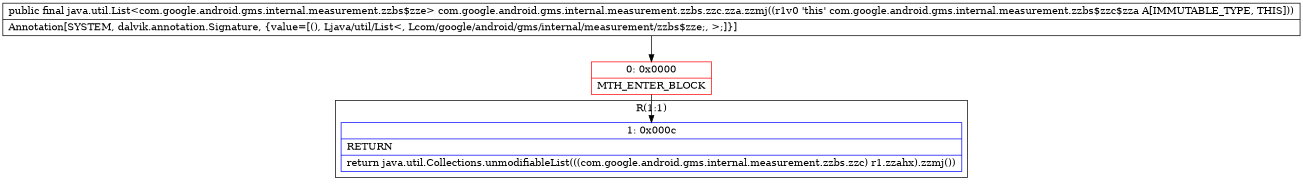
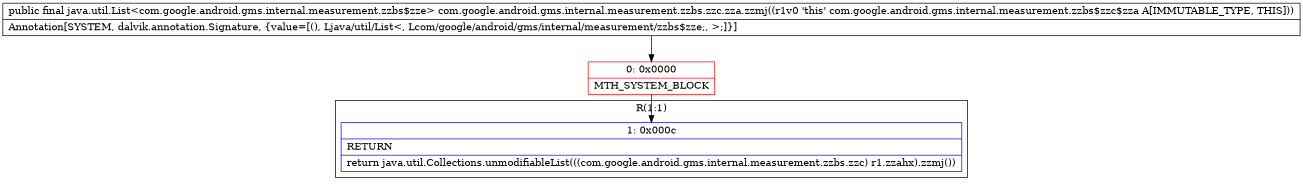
node "0: 0x0000": text "MTH_ENTER_BLOCK" -> "MTH_SYSTEM_BLOCK"
